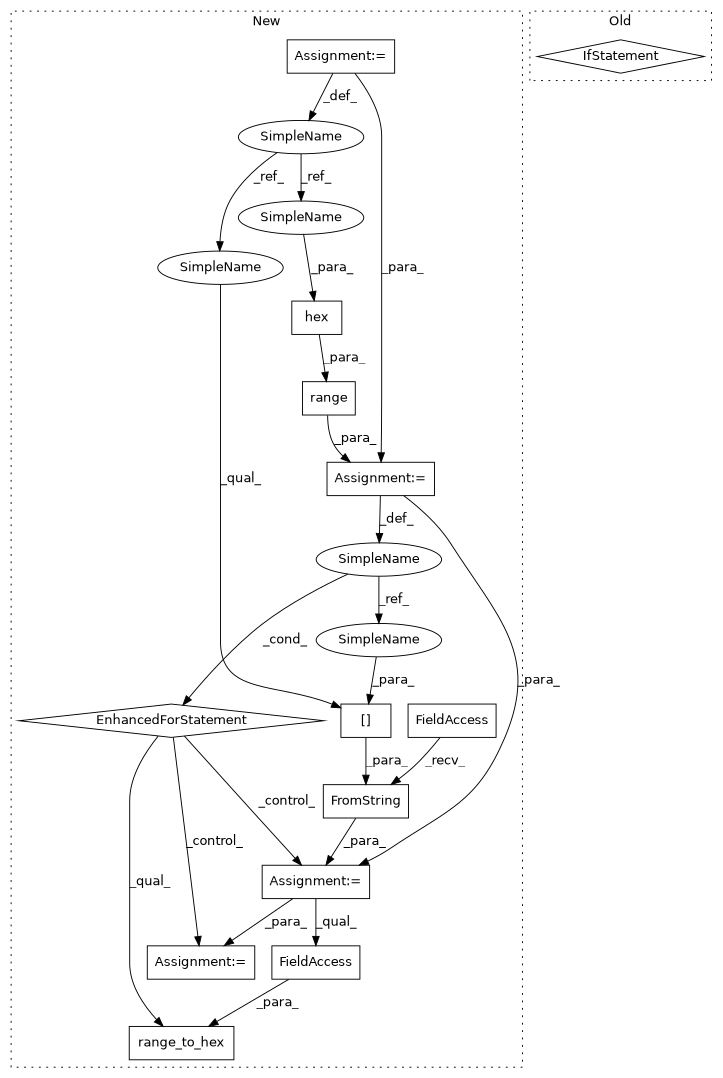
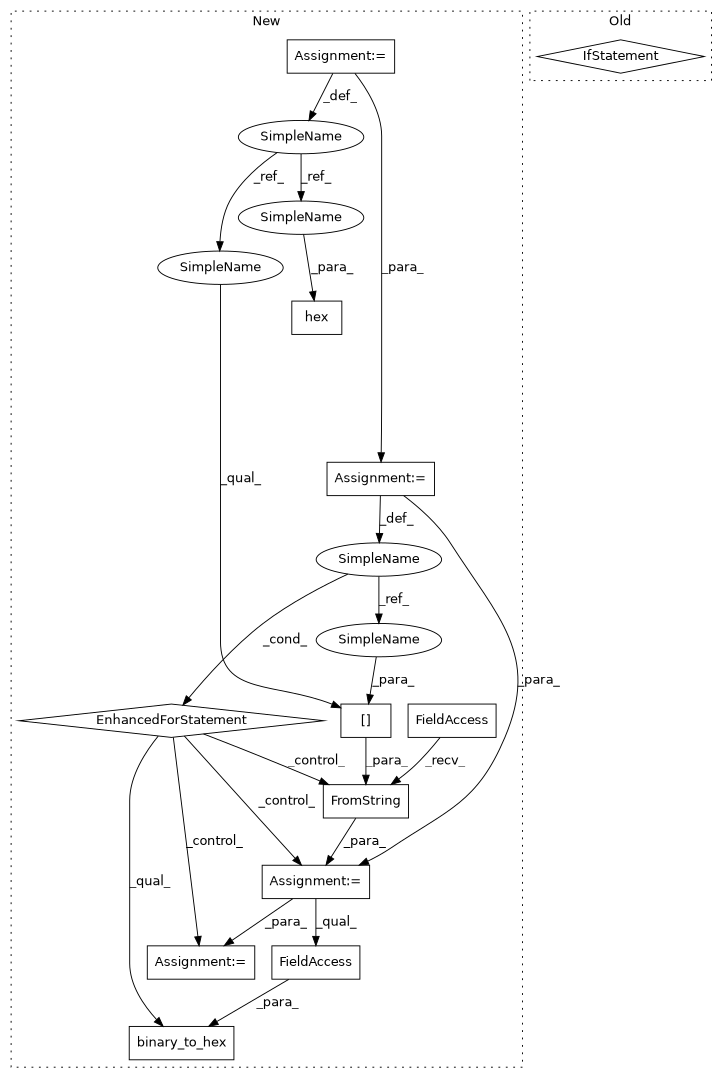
node "range": removed
edge "EnhancedForStatement" -> "FromString": added, label "_control_"
node "range_to_hex": label "range_to_hex" -> "binary_to_hex"
